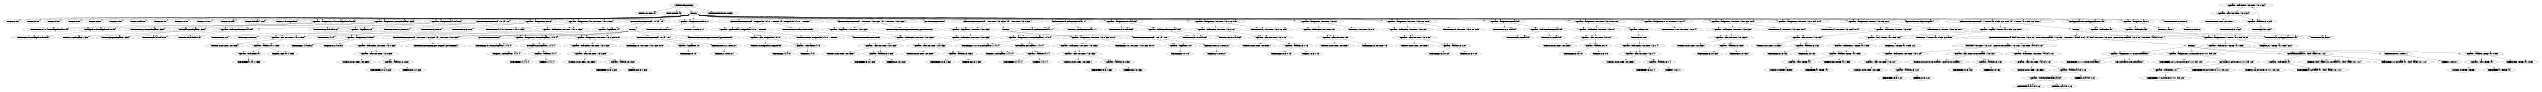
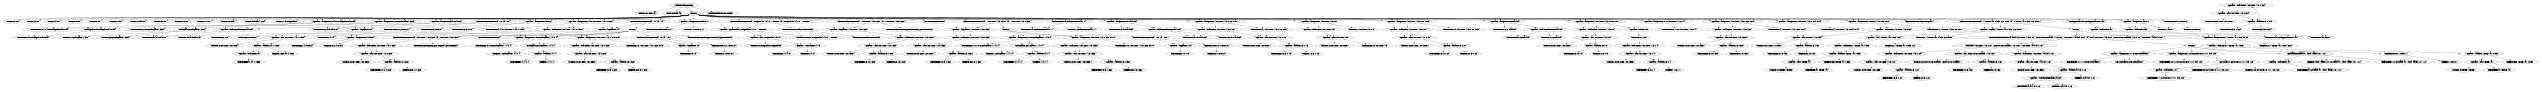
node "(LOCAL,v6: int)": label "(LOCAL,v6: int)" -> "(BYTE,v6: int)"
